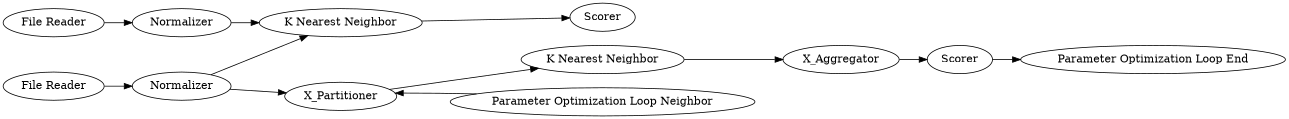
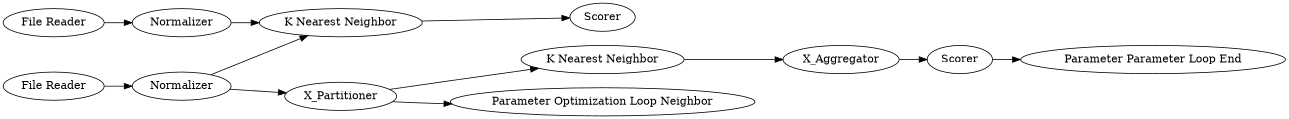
node "Parameter Optimization Loop End": label "Parameter Optimization Loop End" -> "Parameter Parameter Loop End"
edge "Parameter Optimization Loop Neighbor" -> "X_Partitioner": reversed
